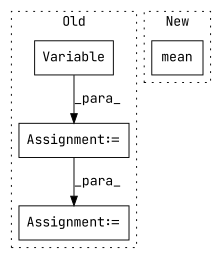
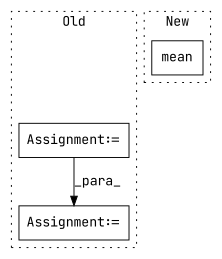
node "Variable": removed
